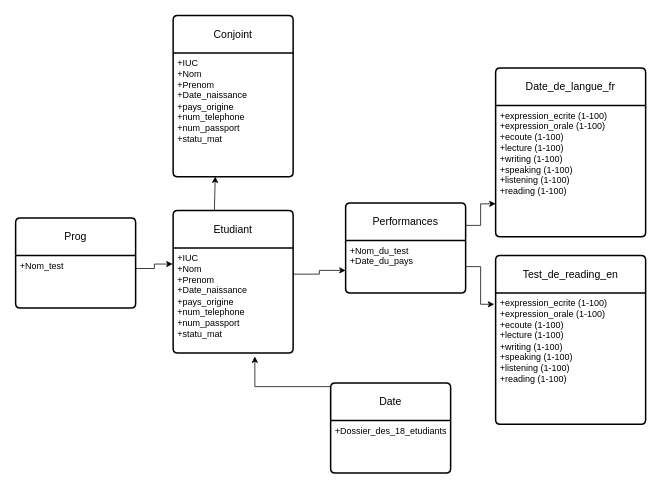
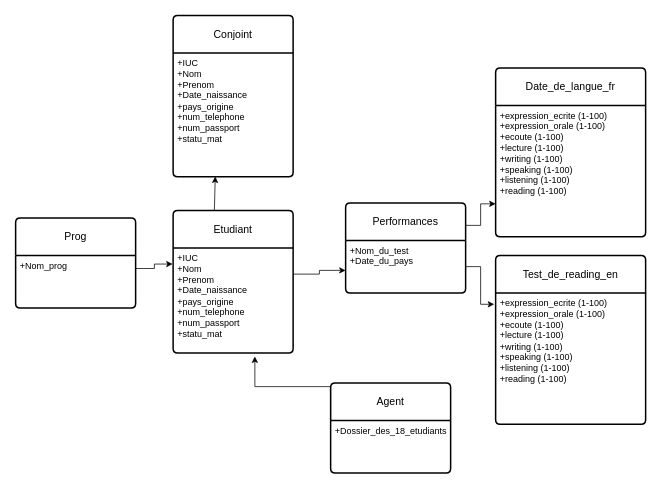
node "+Nom_test": label "+Nom_test" -> "+Nom_prog"
node "Date": label "Date" -> "Agent"
